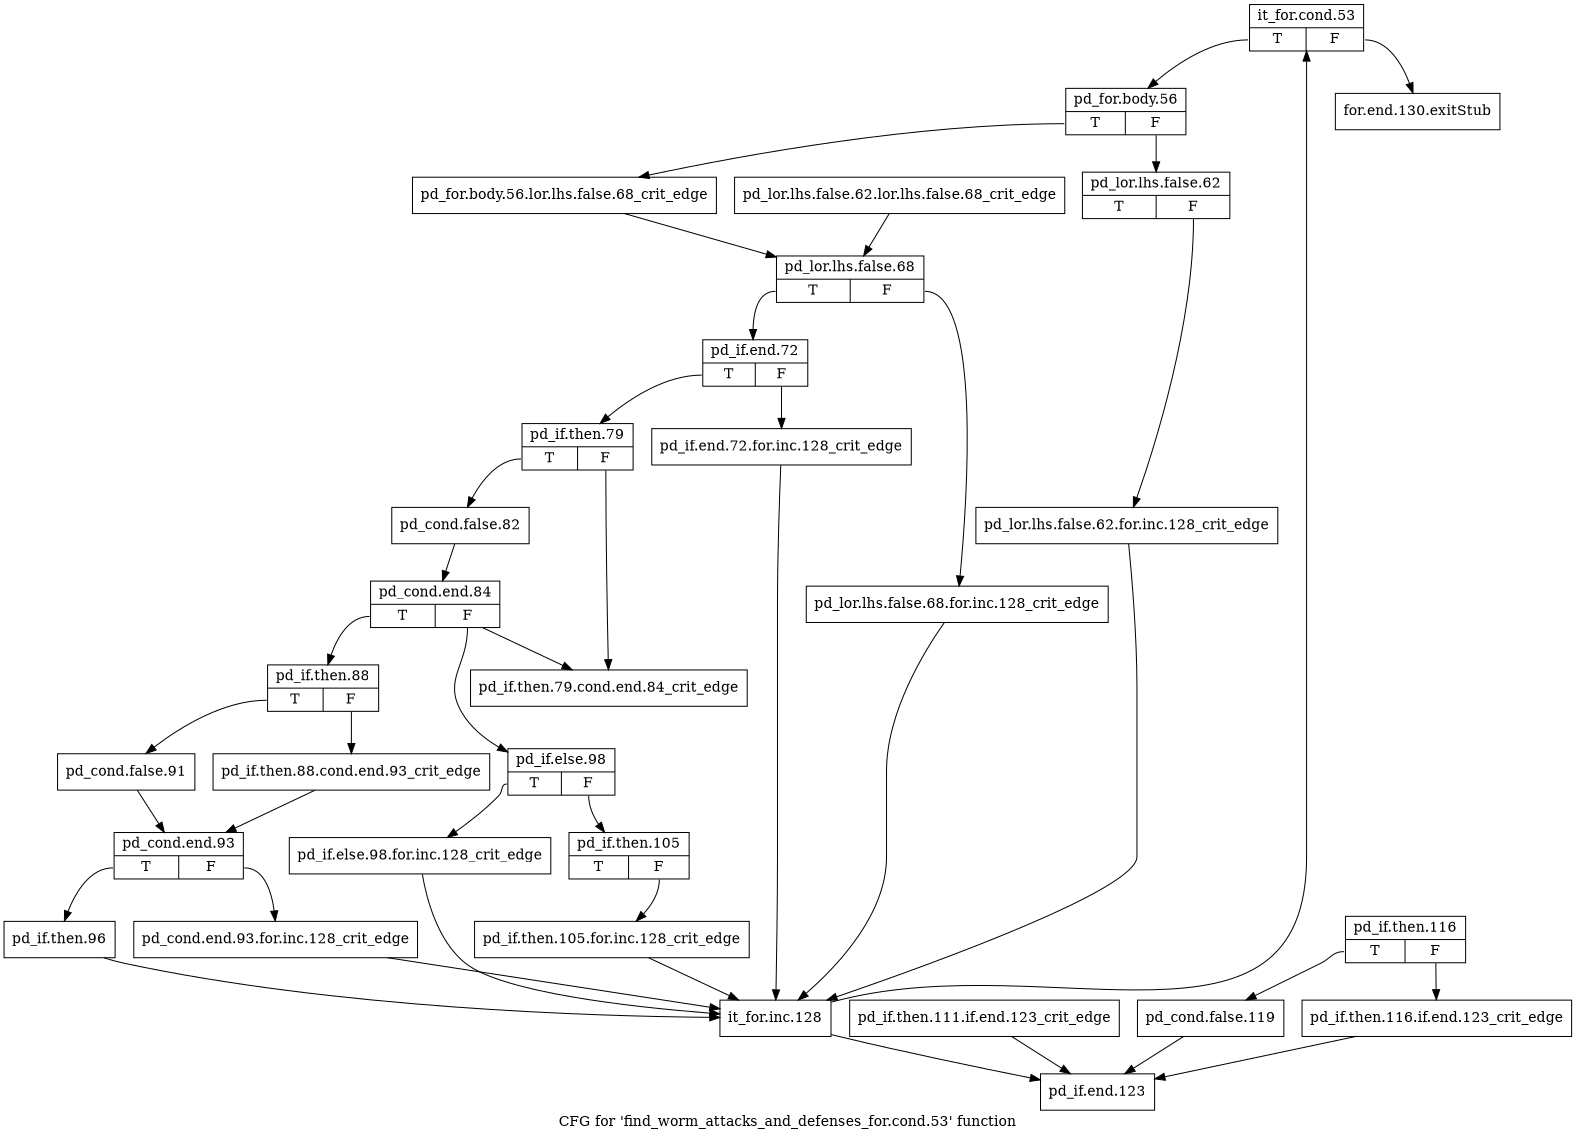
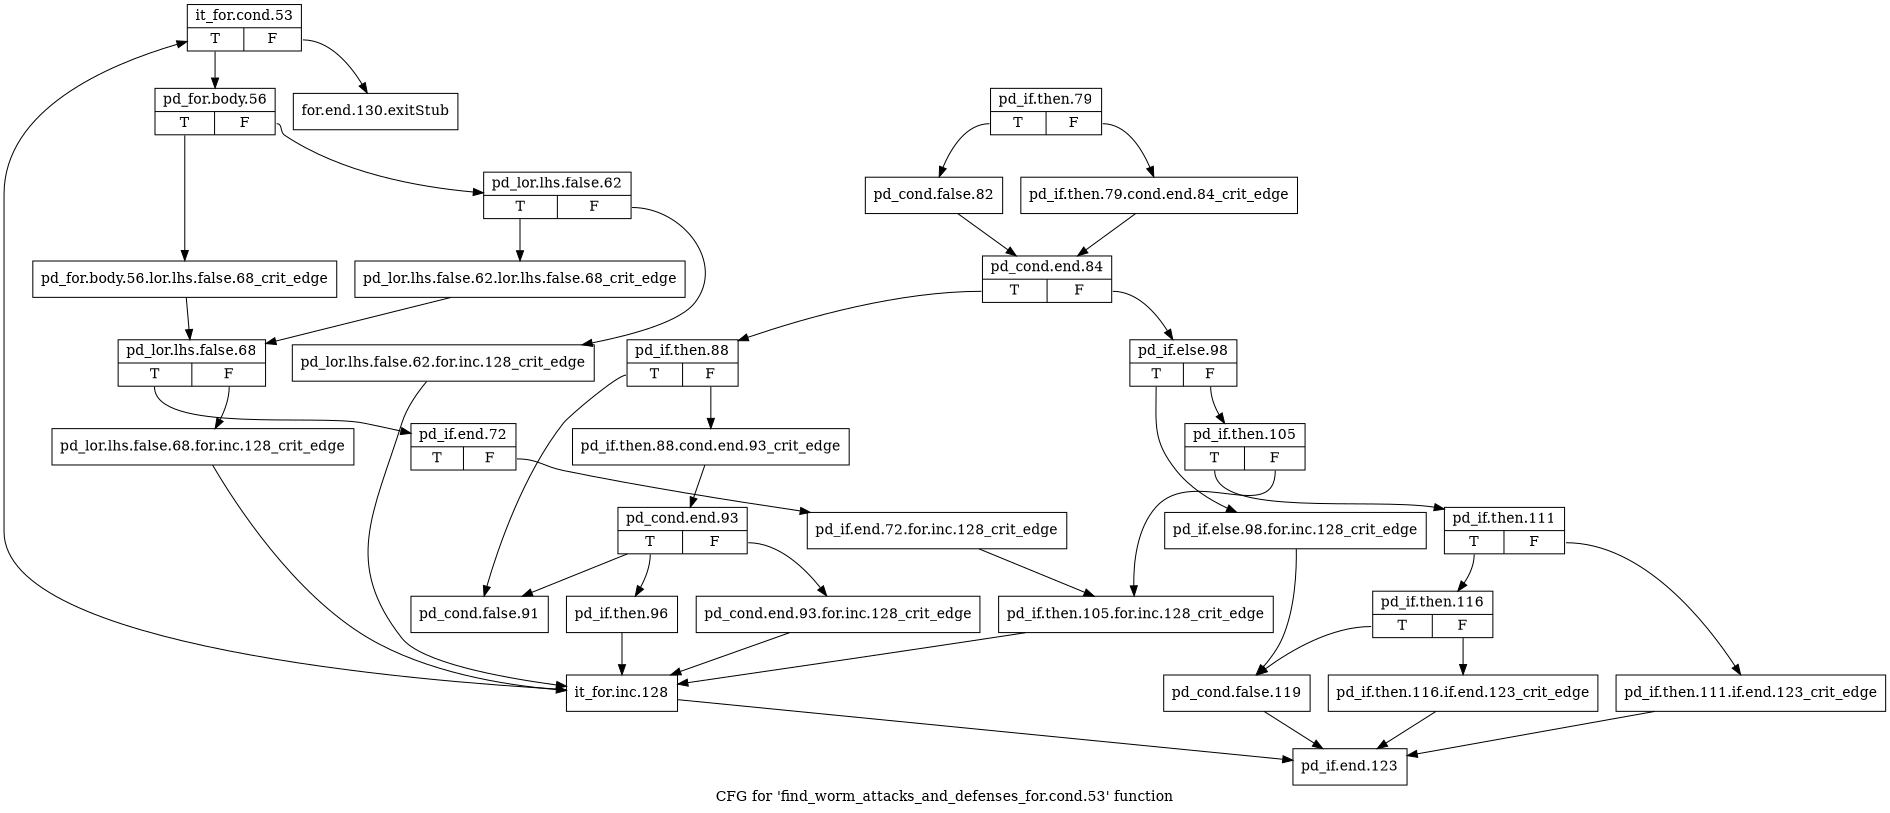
edge "pd_lor.lhs.false.62" -> "pd_lor.lhs.false.62.lor.lhs.false.68_crit_edge": added
edge "pd_if.end.72" -> "pd_if.then.79": removed
node "pd_if.then.111": added
edge "pd_cond.end.84" -> "pd_if.then.79.cond.end.84_crit_edge": reversed
edge "pd_if.end.72.for.inc.128_crit_edge" -> "it_for.inc.128": now "pd_if.end.72.for.inc.128_crit_edge" -> "pd_if.then.105.for.inc.128_crit_edge"
edge "pd_cond.false.91" -> "pd_cond.end.93": reversed
edge "pd_if.else.98.for.inc.128_crit_edge" -> "it_for.inc.128": now "pd_if.else.98.for.inc.128_crit_edge" -> "pd_cond.false.119"
